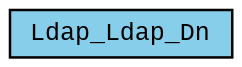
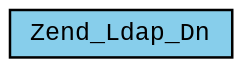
node "Ldap_Ldap_Dn": label "Ldap_Ldap_Dn" -> "Zend_Ldap_Dn"
